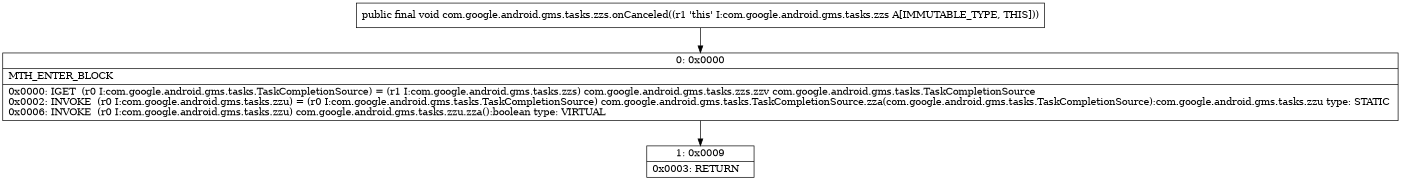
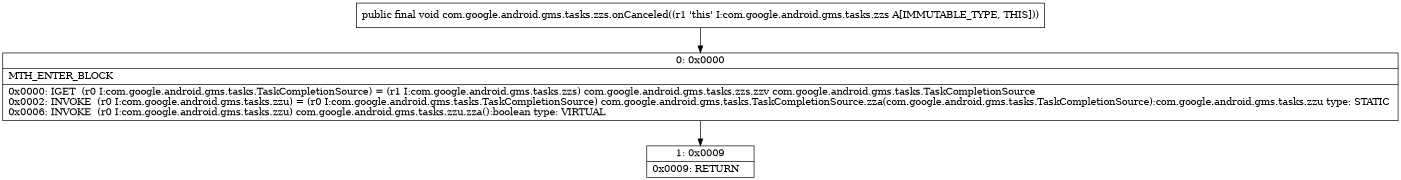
node "1: 0x0009": text "0x0003: RETURN" -> "0x0009: RETURN"
